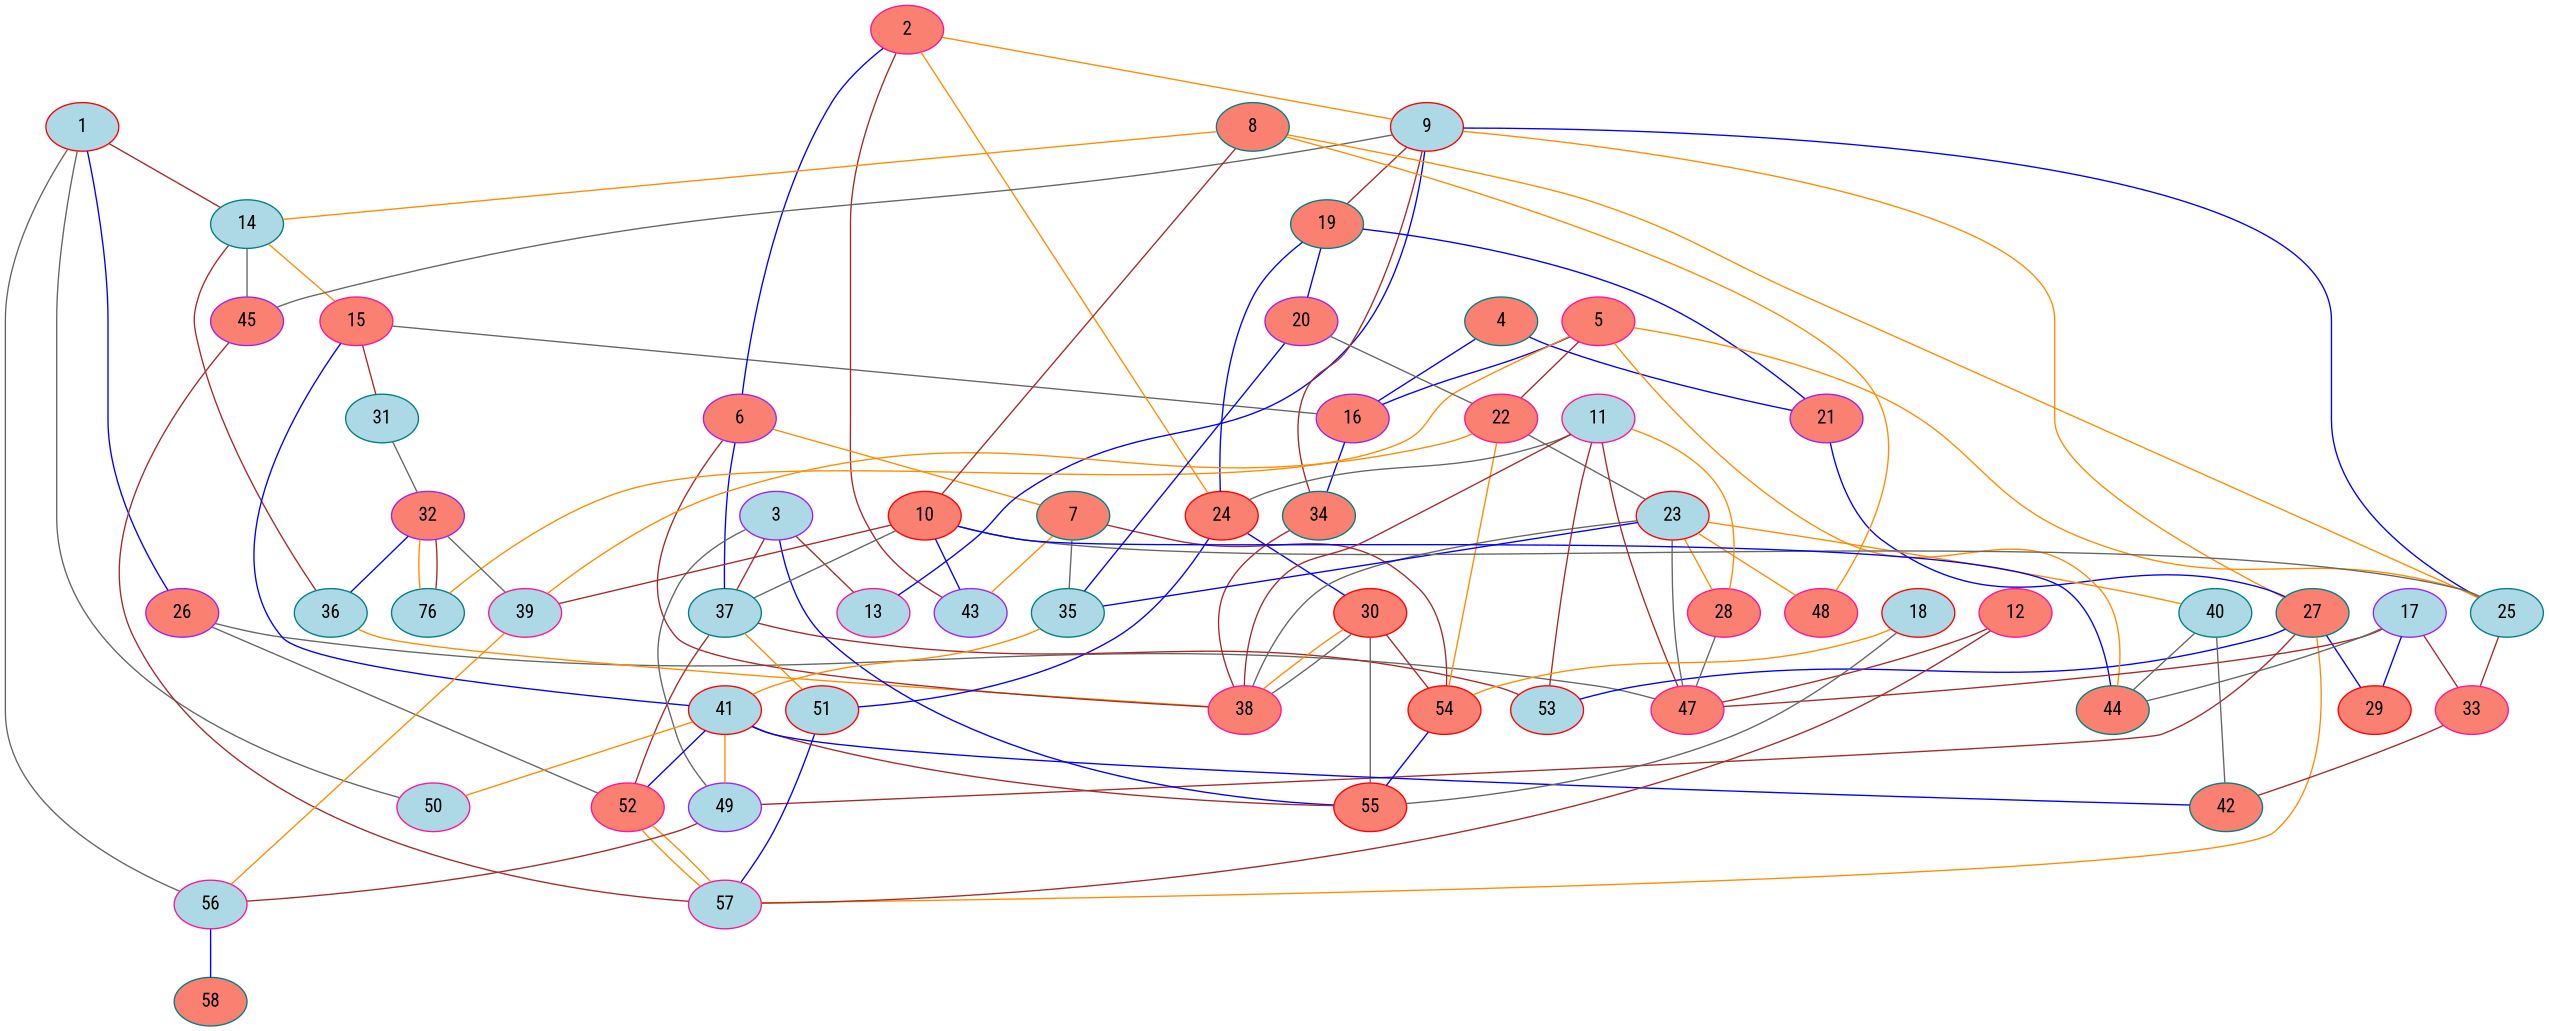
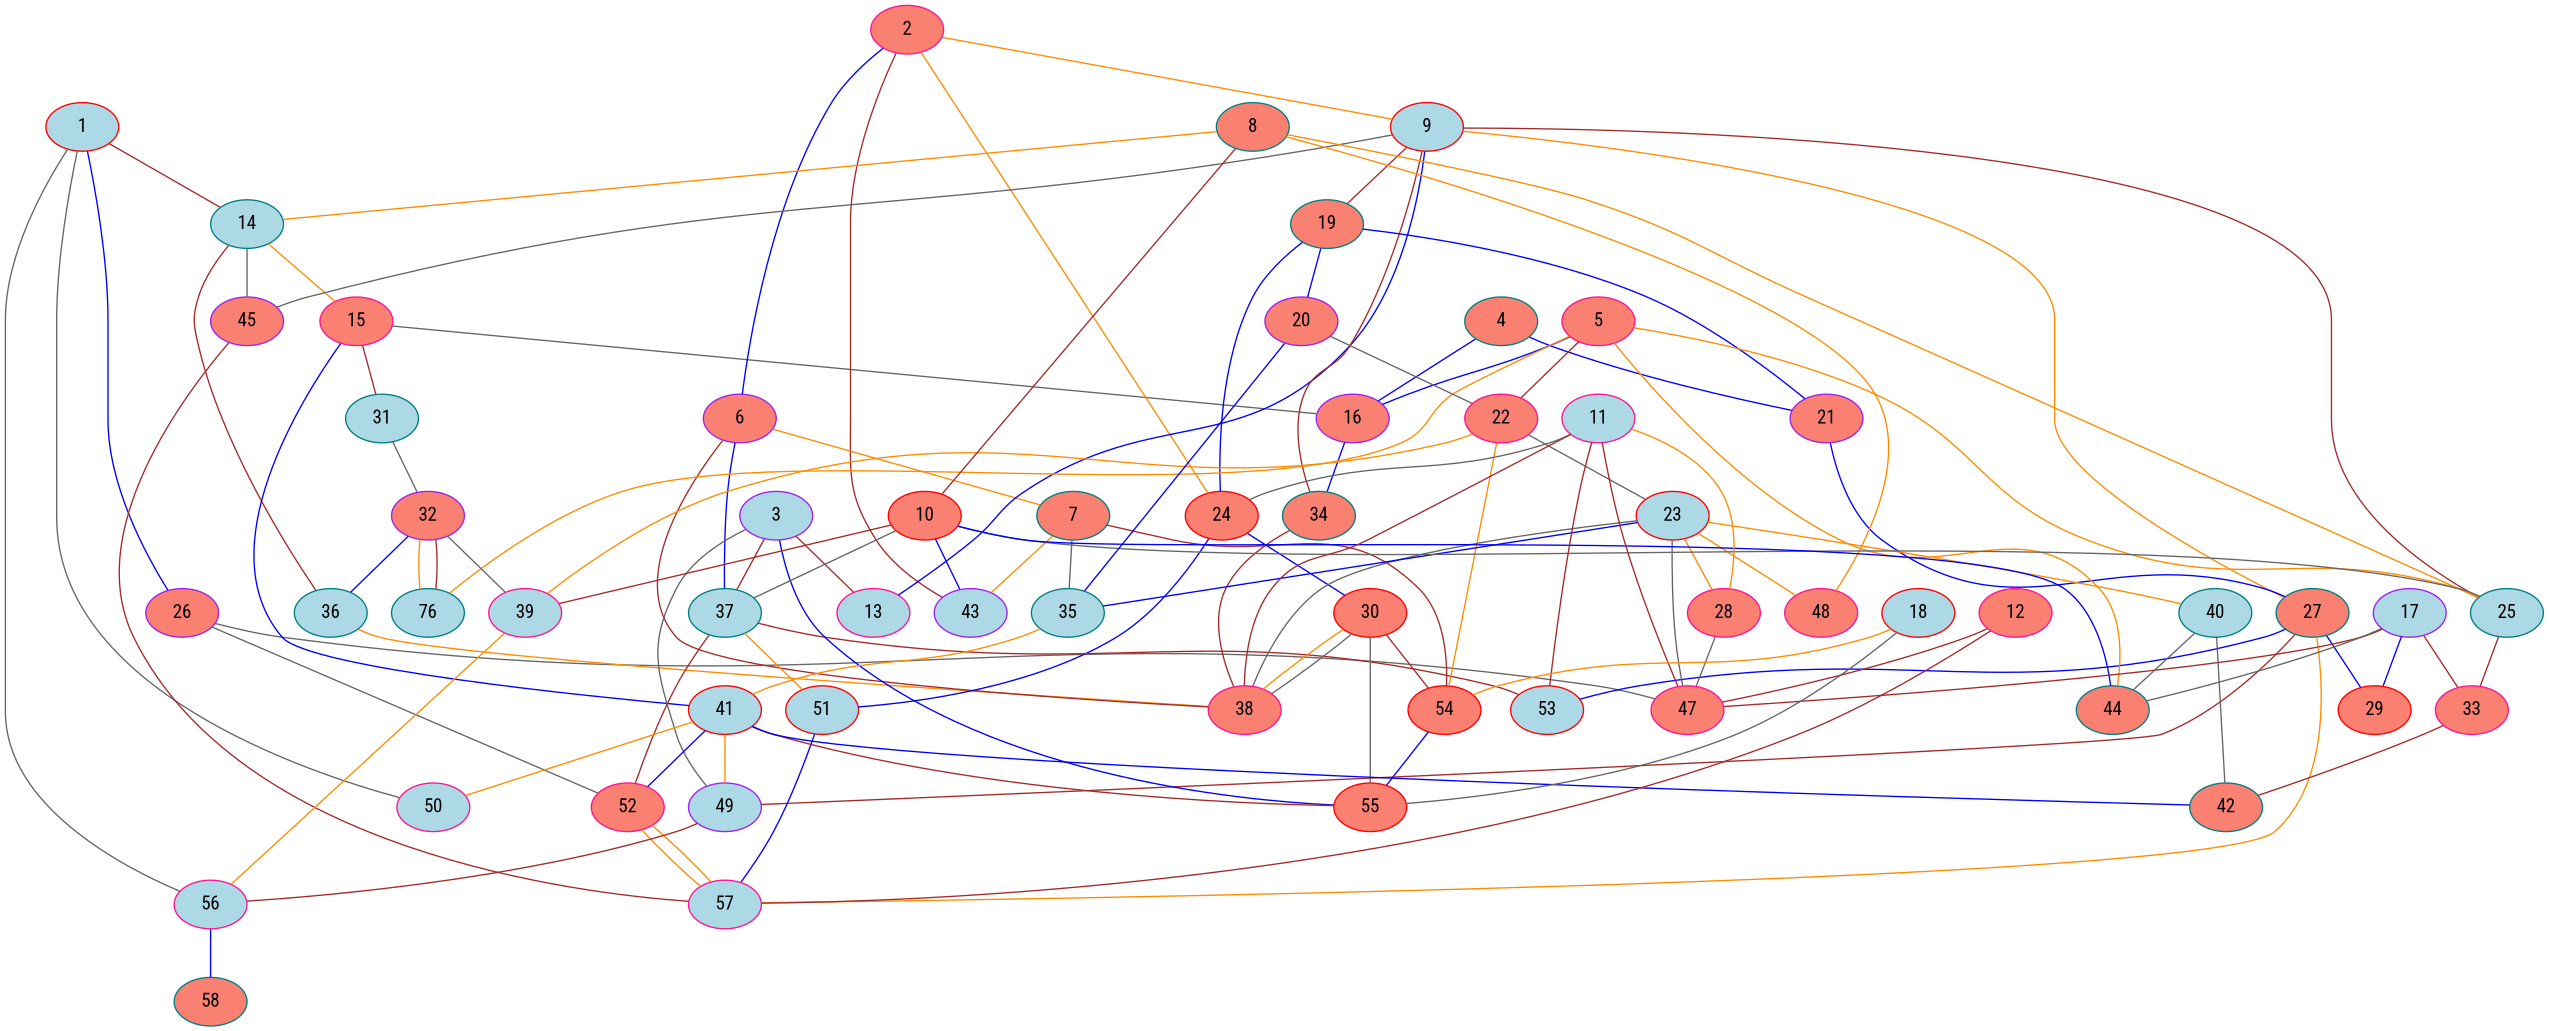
edge "9" -- "25": color blue -> brown
